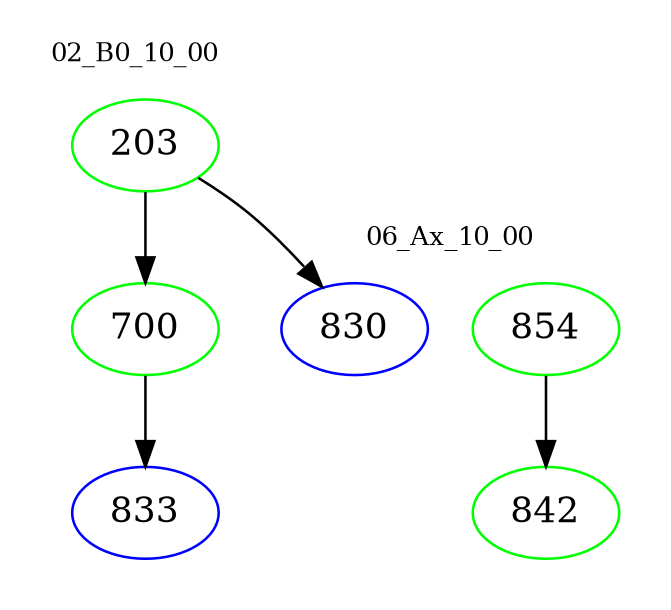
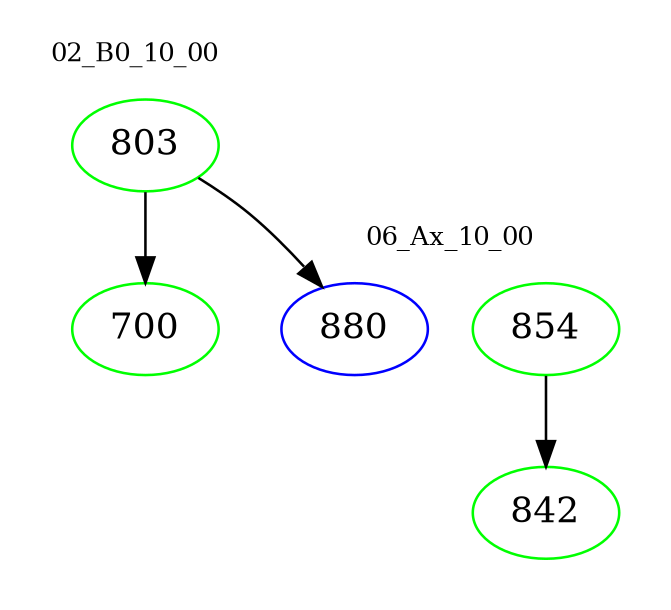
node "203": label "203" -> "803"
node "830": label "830" -> "880"
node "833": removed
